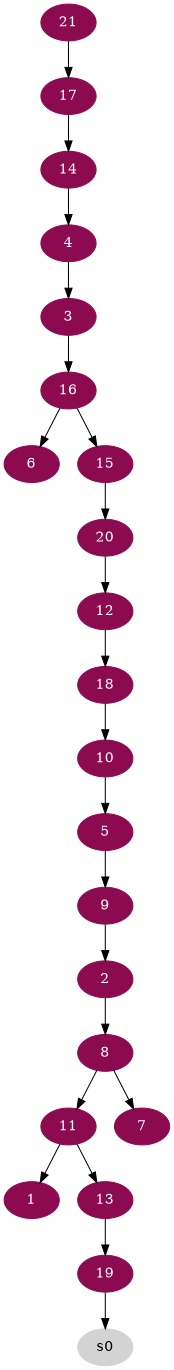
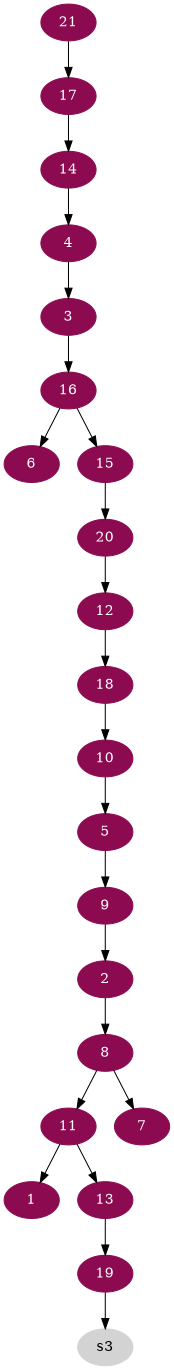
node "s0": label "s0" -> "s3"
